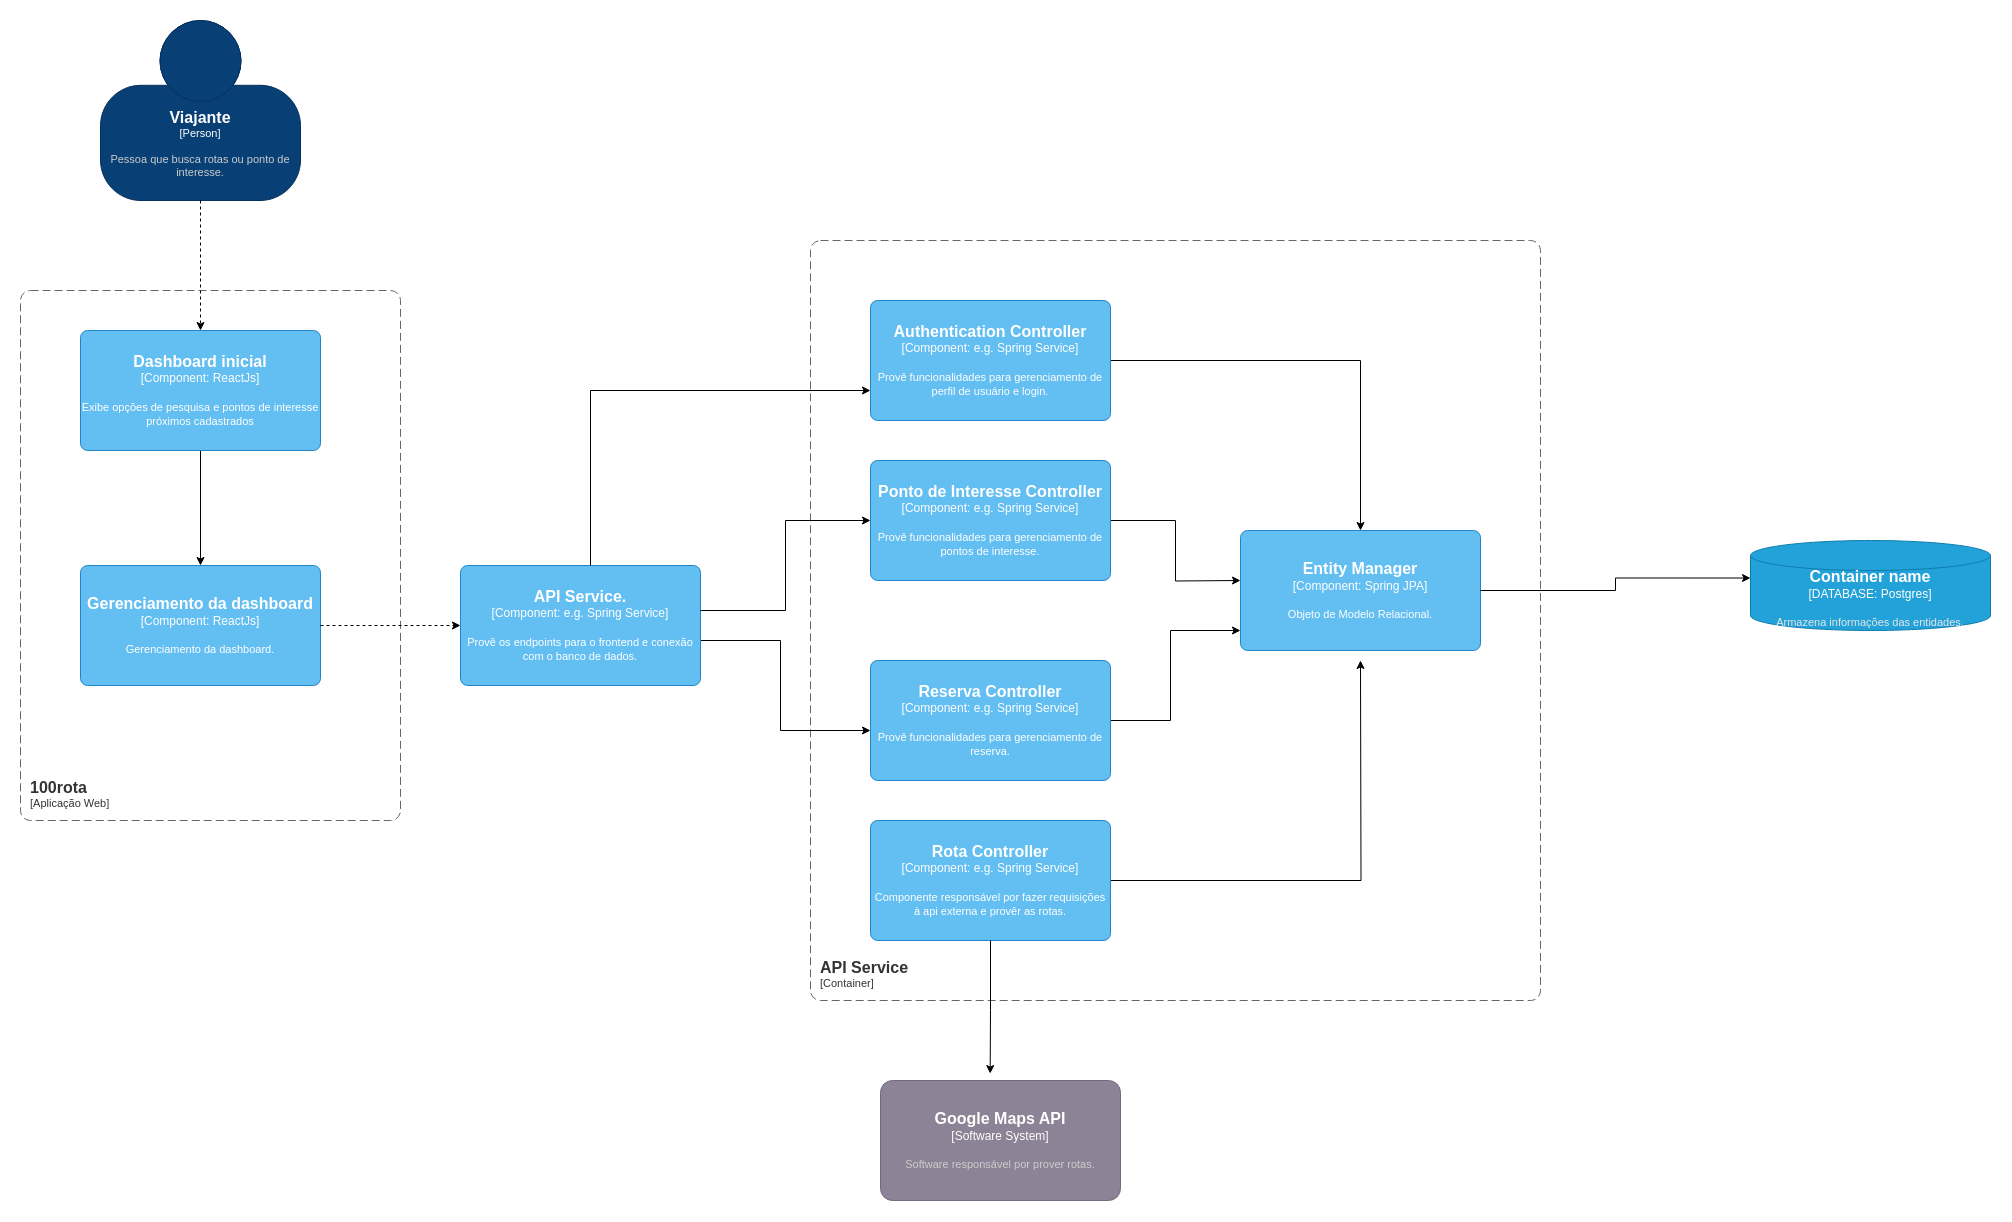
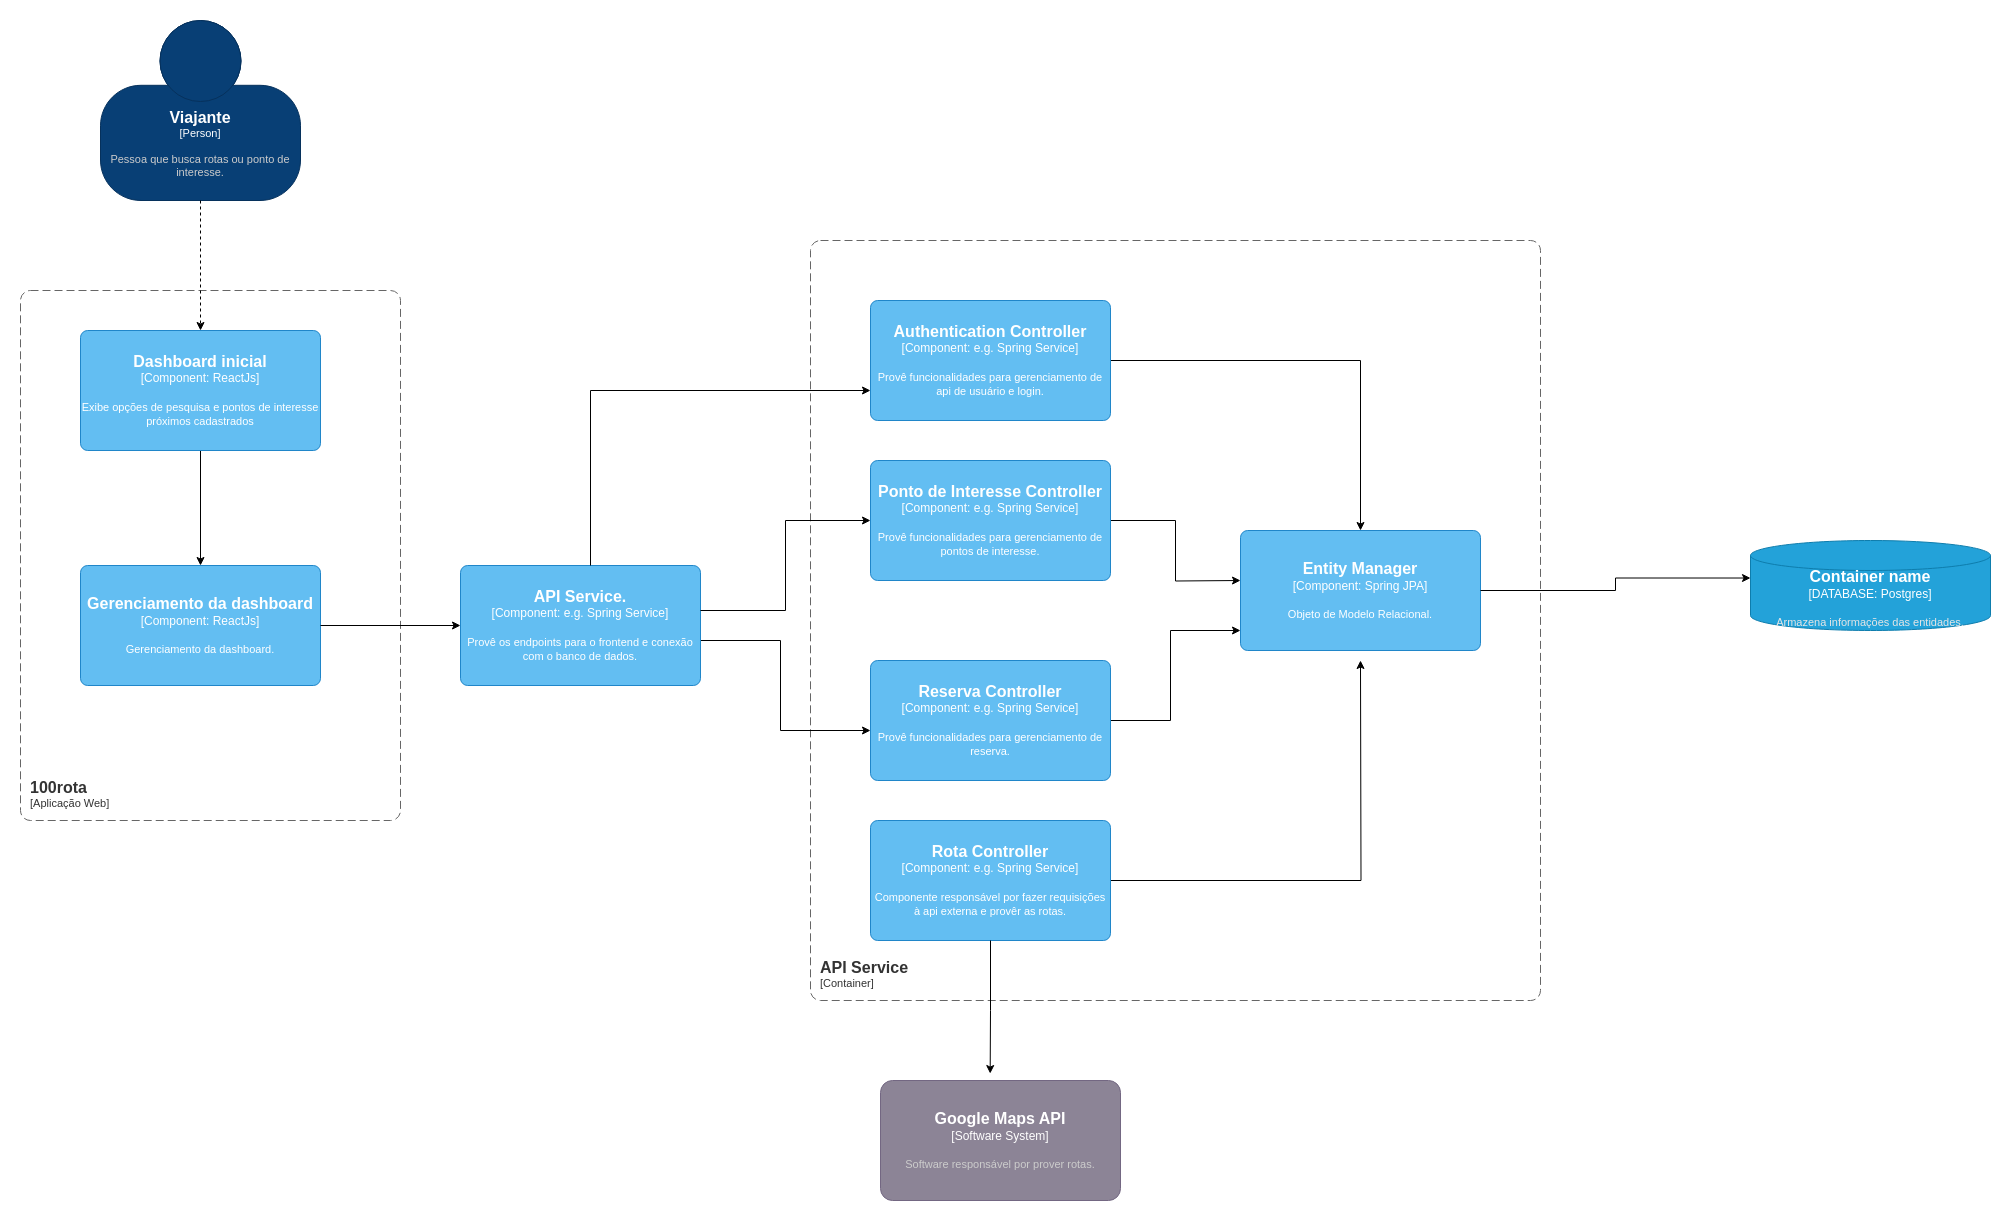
node "Authentication Controller [Component: e.g. Spring Service] Provê funcionalidades para gerenciamento de perfil de usuário e login.": label "Authentication Controller [Component: e.g. Spring Service] Provê funcionalidades para gerenciamento de perfil de usuário e login." -> "Authentication Controller [Component: e.g. Spring Service] Provê funcionalidades para gerenciamento de api de usuário e login."
edge "Gerenciamento da dashboard [Component: ReactJs] Gerenciamento da dashboard." -> "API Service. [Component: e.g. Spring Service] Provê os endpoints para o frontend e conexão com o banco de dados.": style dashed -> solid
